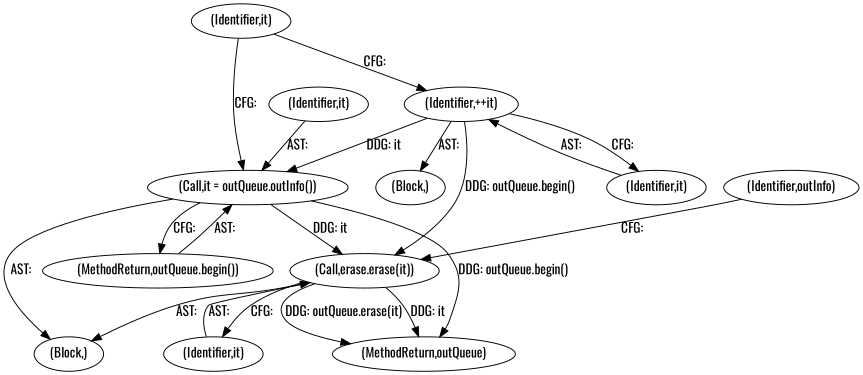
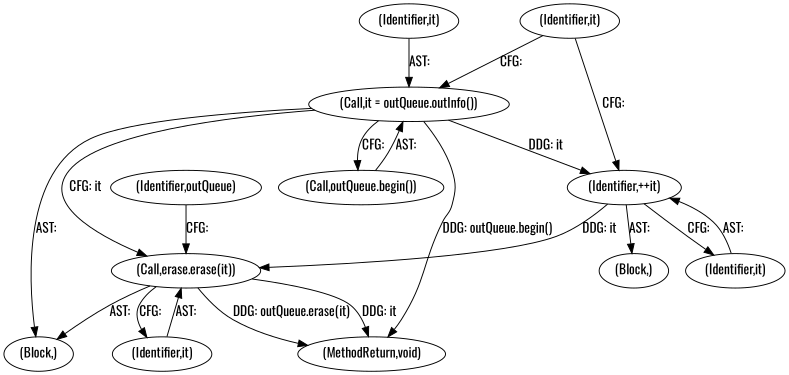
edge "(Identifier,++it)" -> "(Call,it = outQueue.outInfo())": reversed
edge "(Identifier,++it)" -> "(Call,erase.erase(it))": label "DDG: outQueue.begin()" -> "DDG: it"
node "(Identifier,outInfo)": label "(Identifier,outInfo)" -> "(Identifier,outQueue)"
edge "(Call,it = outQueue.outInfo())" -> "(Call,erase.erase(it))": label "DDG: it" -> "CFG: it"
node "(MethodReturn,outQueue.begin())": label "(MethodReturn,outQueue.begin())" -> "(Call,outQueue.begin())"
node "(MethodReturn,outQueue)": label "(MethodReturn,outQueue)" -> "(MethodReturn,void)"
